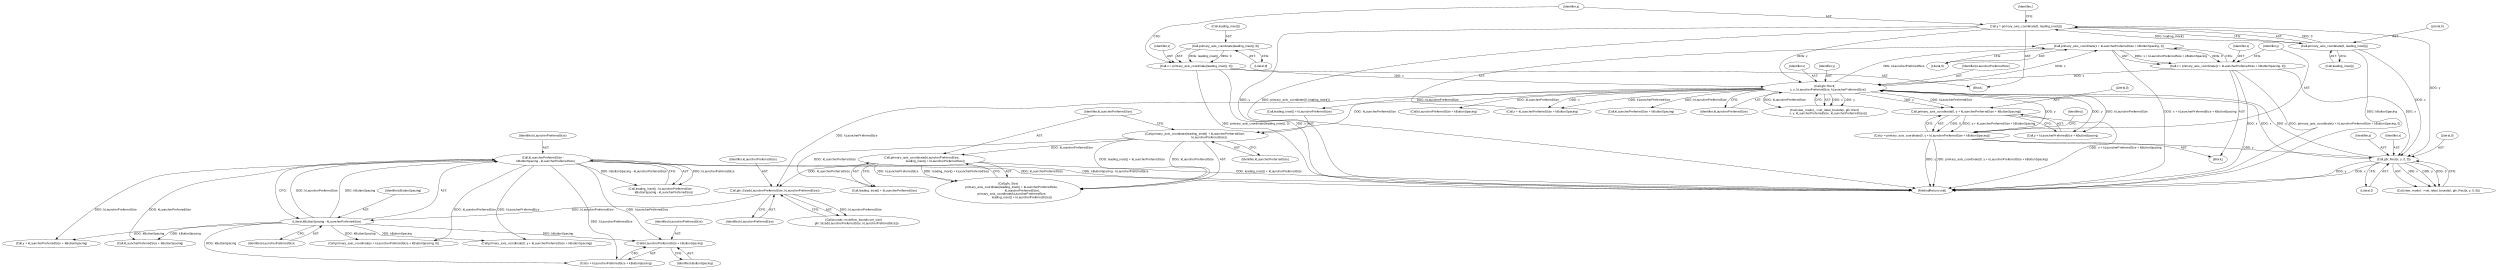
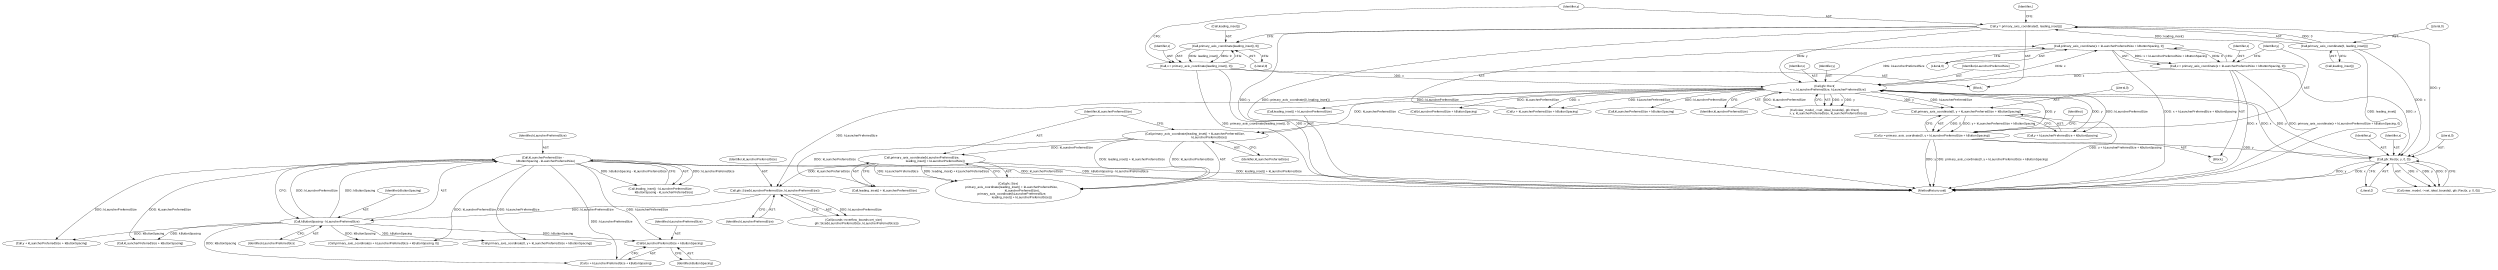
edge "(Call,y = primary_axis_coordinate(0, leading_inset()))" -> "(Call,primary_axis_coordinate(0, leading_inset()))": now "(Call,y = primary_axis_coordinate(0, leading_inset()))" -> "(Call,primary_axis_coordinate(leading_inset(), 0))"
edge "(Call,x = primary_axis_coordinate(leading_inset(), 0))" -> "(Call,primary_axis_coordinate(leading_inset(), 0))": added, label "CFG:"
edge "(Call,primary_axis_coordinate(0, leading_inset()))" -> "(MethodReturn,void)": label "DDG: kButtonSpacing" -> "DDG: leading_inset()"
node "(Literal,kButtonSpacing - kLauncherPreferredSize)": label "(Literal,kButtonSpacing - kLauncherPreferredSize)" -> "(Call,kButtonSpacing - kLauncherPreferredSize)"
